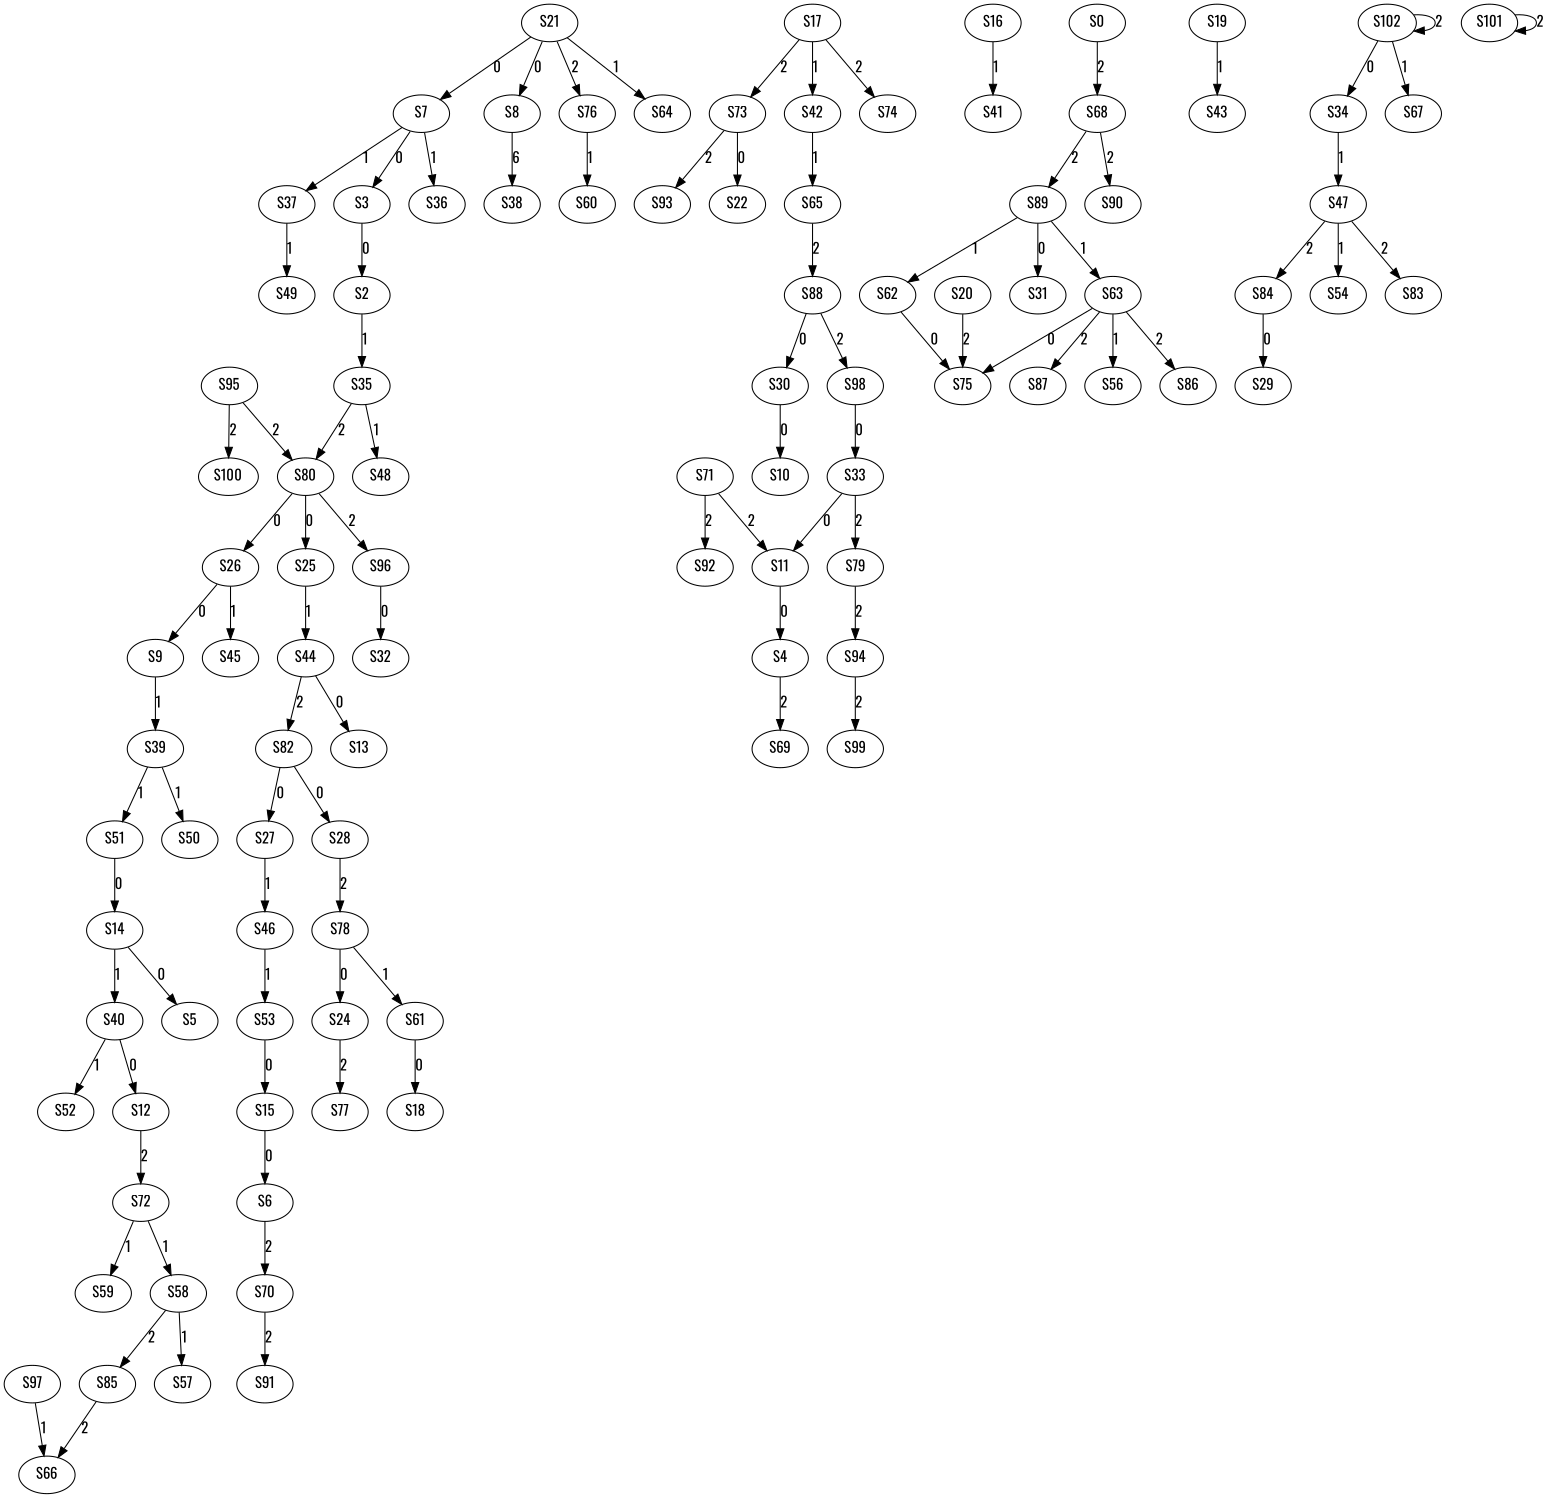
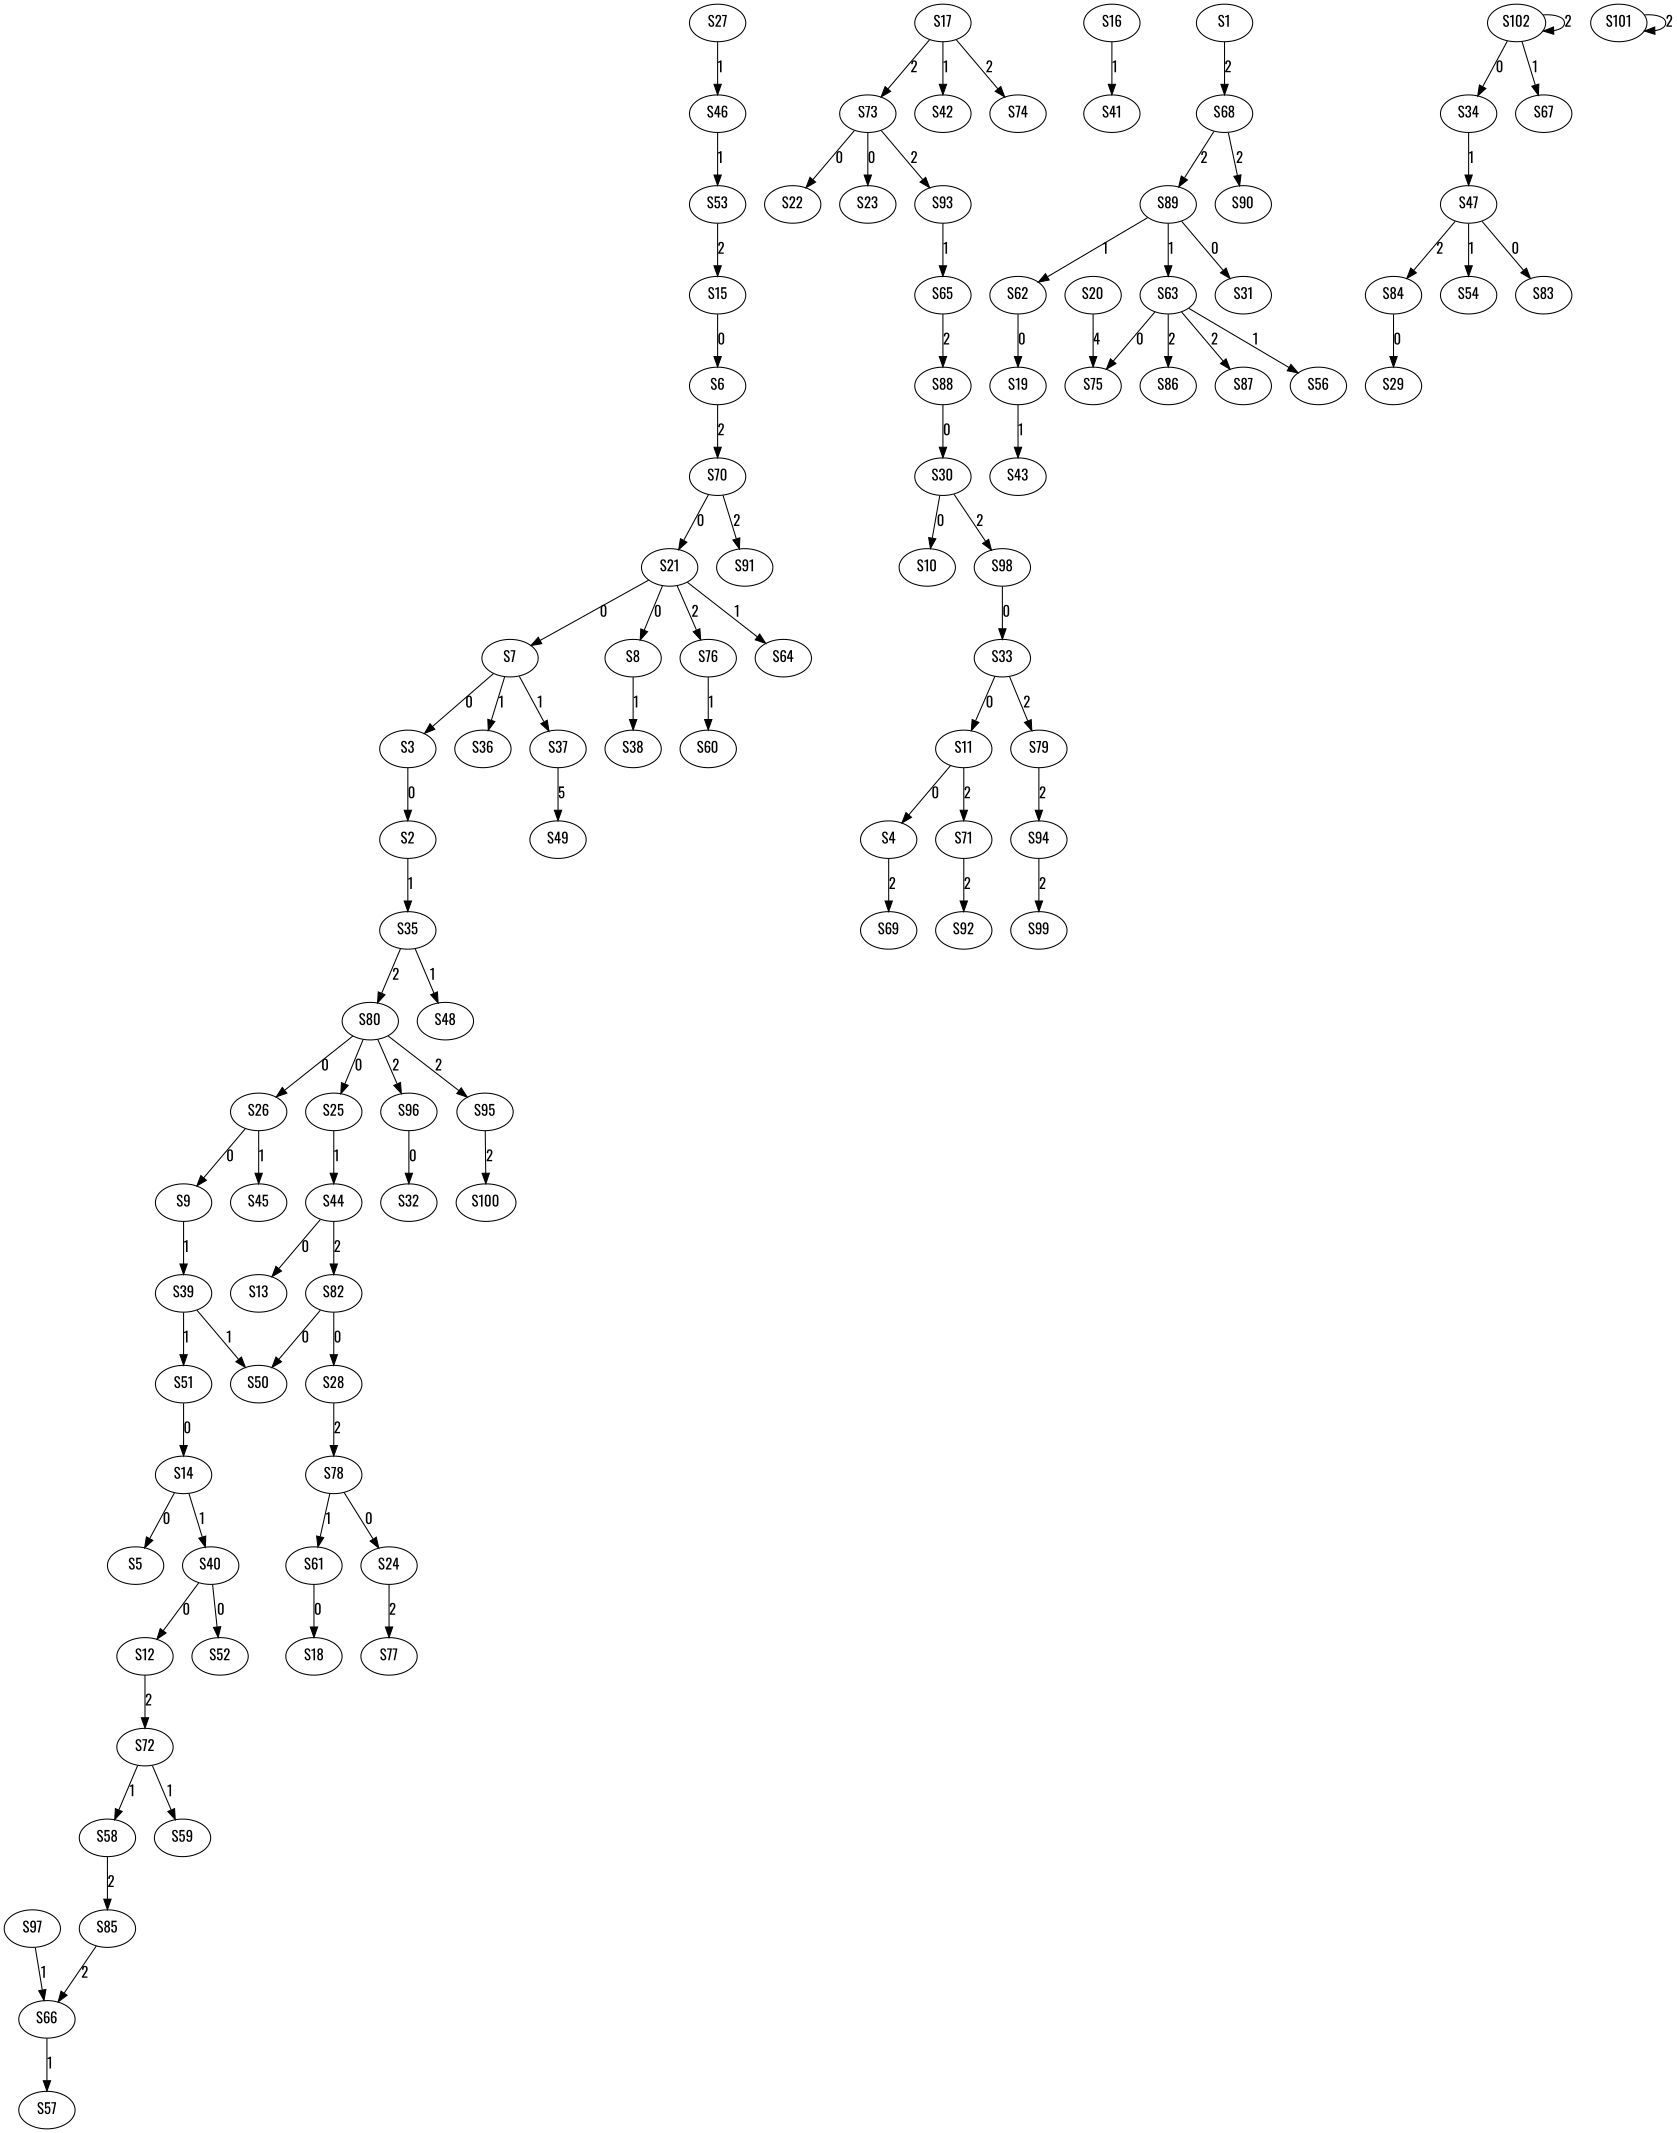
node "S0": label "S0" -> "S1"
edge "S42" -> "S65": now "S93" -> "S65"
edge "S8" -> "S38": label "6" -> "1"
node "S23": added
edge "S37" -> "S49": label "1" -> "5"
edge "S47" -> "S83": label "2" -> "0"
edge "S88" -> "S98": now "S30" -> "S98"
edge "S62" -> "S75": now "S62" -> "S19"
edge "S20" -> "S75": label "2" -> "4"
edge "S95" -> "S80": reversed
edge "S70" -> "S21": added, label "0"
edge "S71" -> "S11": reversed
edge "S82" -> "S27": now "S82" -> "S50"
edge "S40" -> "S52": label "1" -> "0"
edge "S53" -> "S15": label "0" -> "2"
edge "S58" -> "S57": now "S66" -> "S57"
